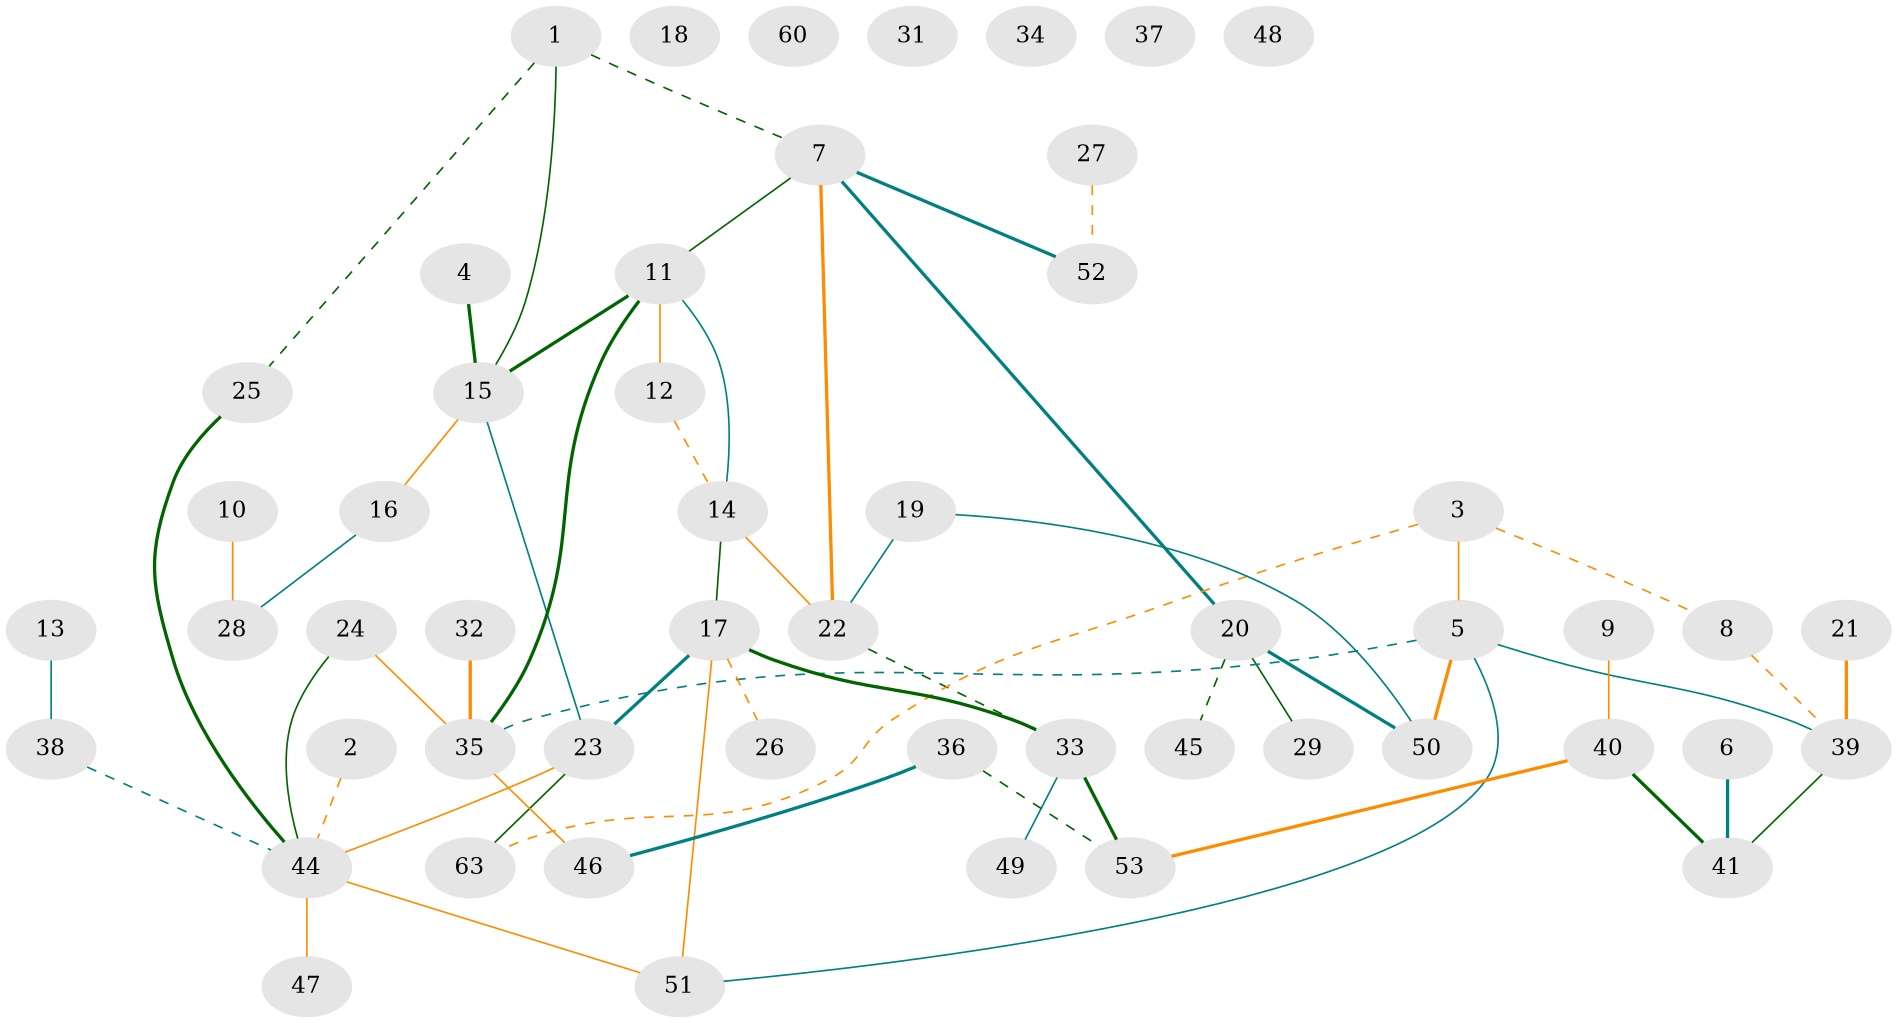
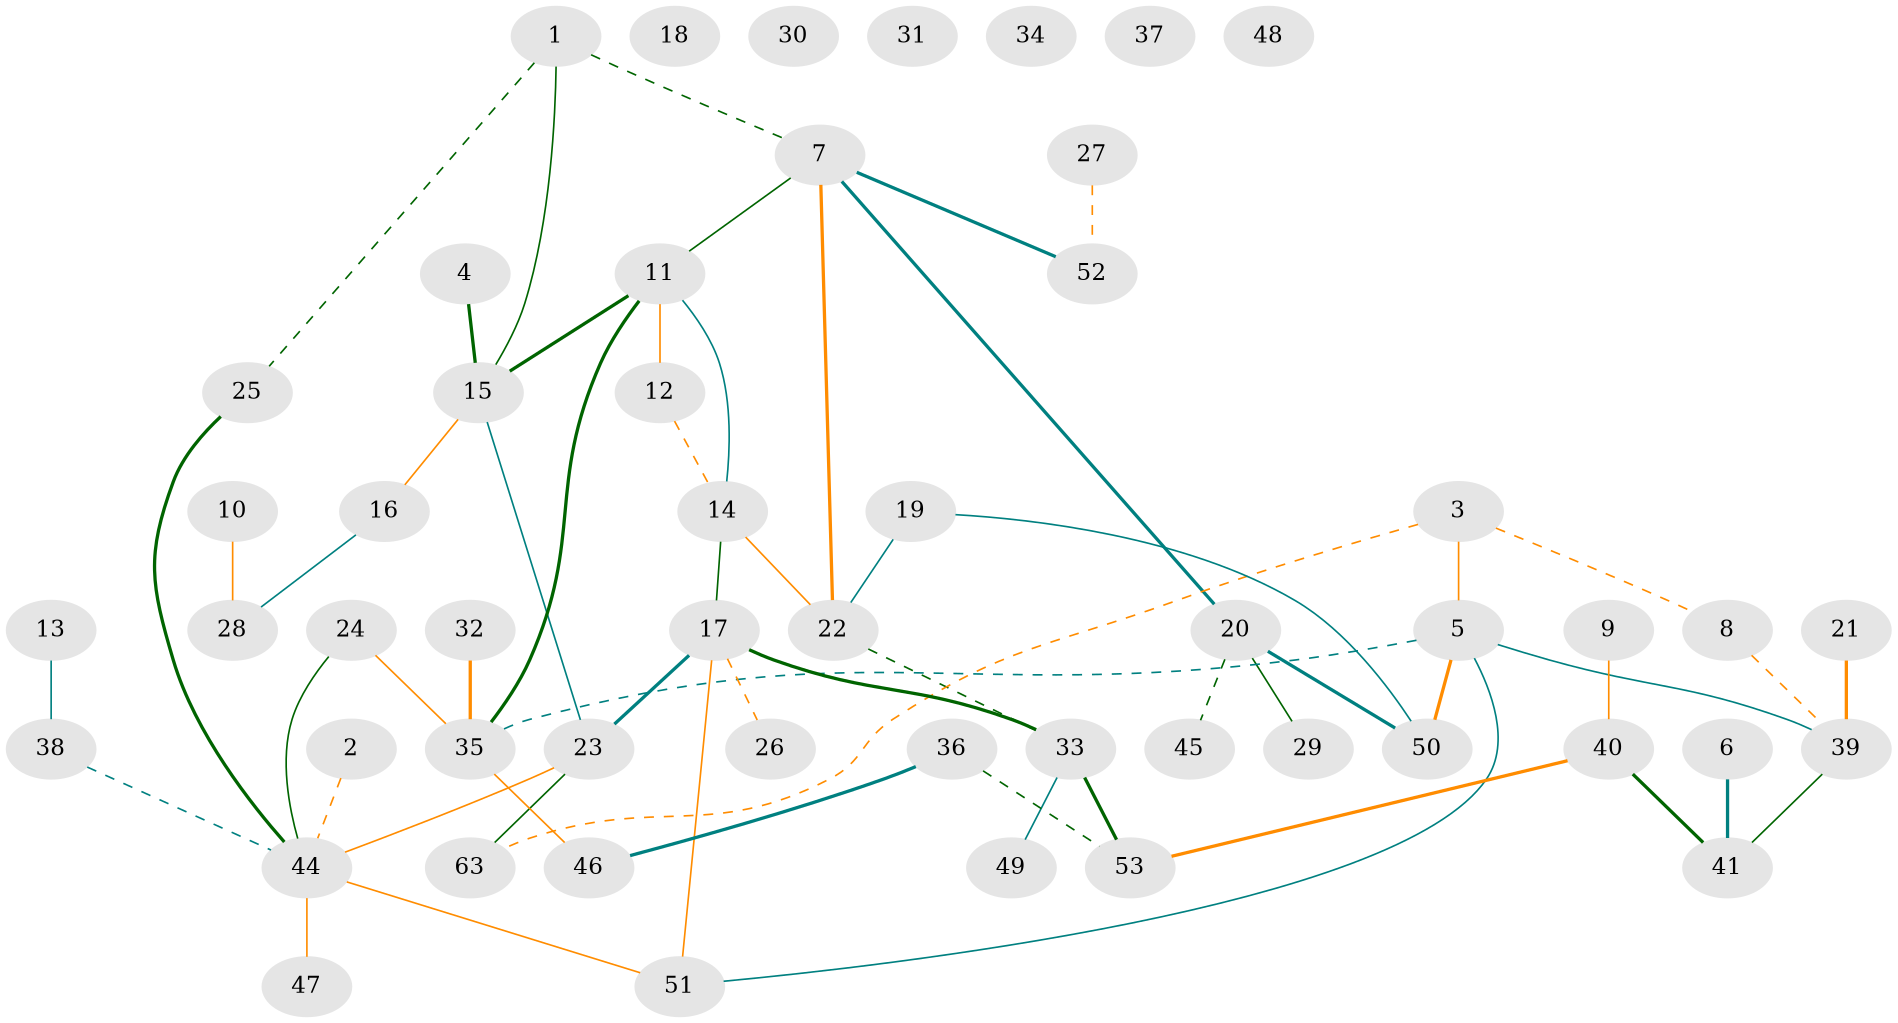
node "60": label "60" -> "30"
